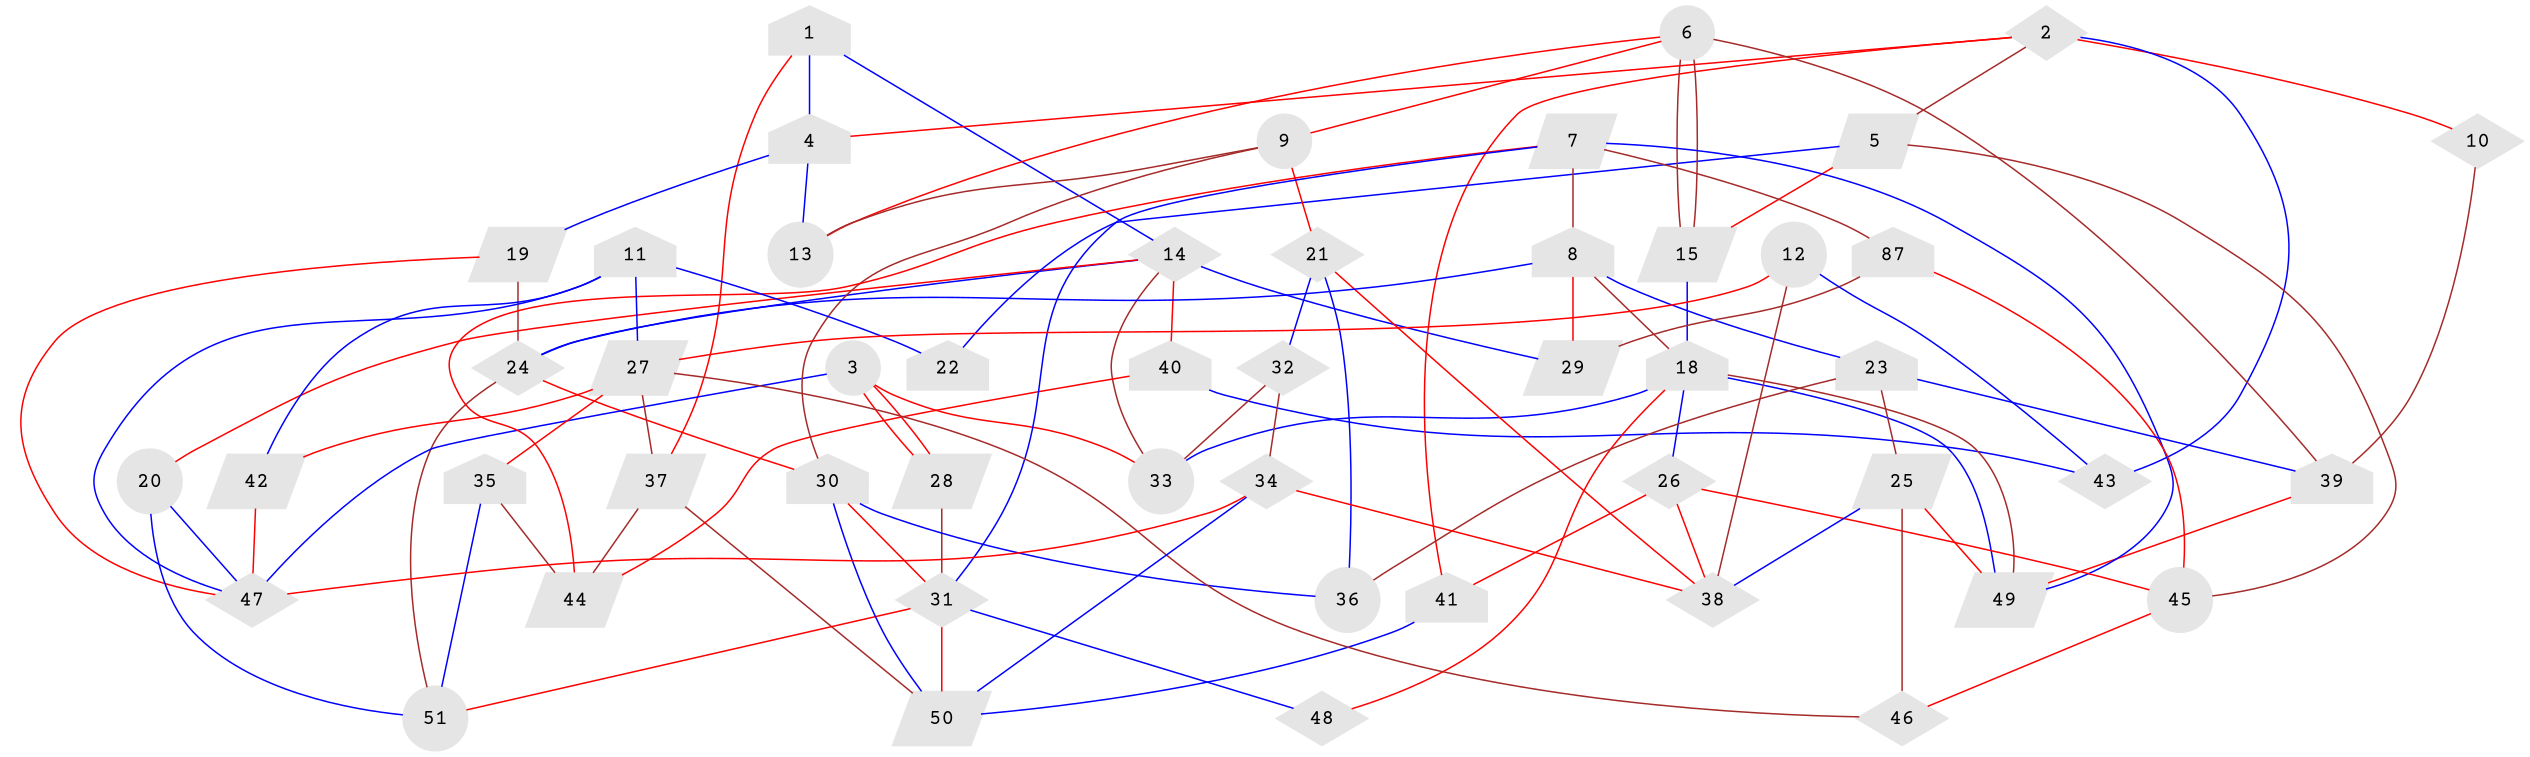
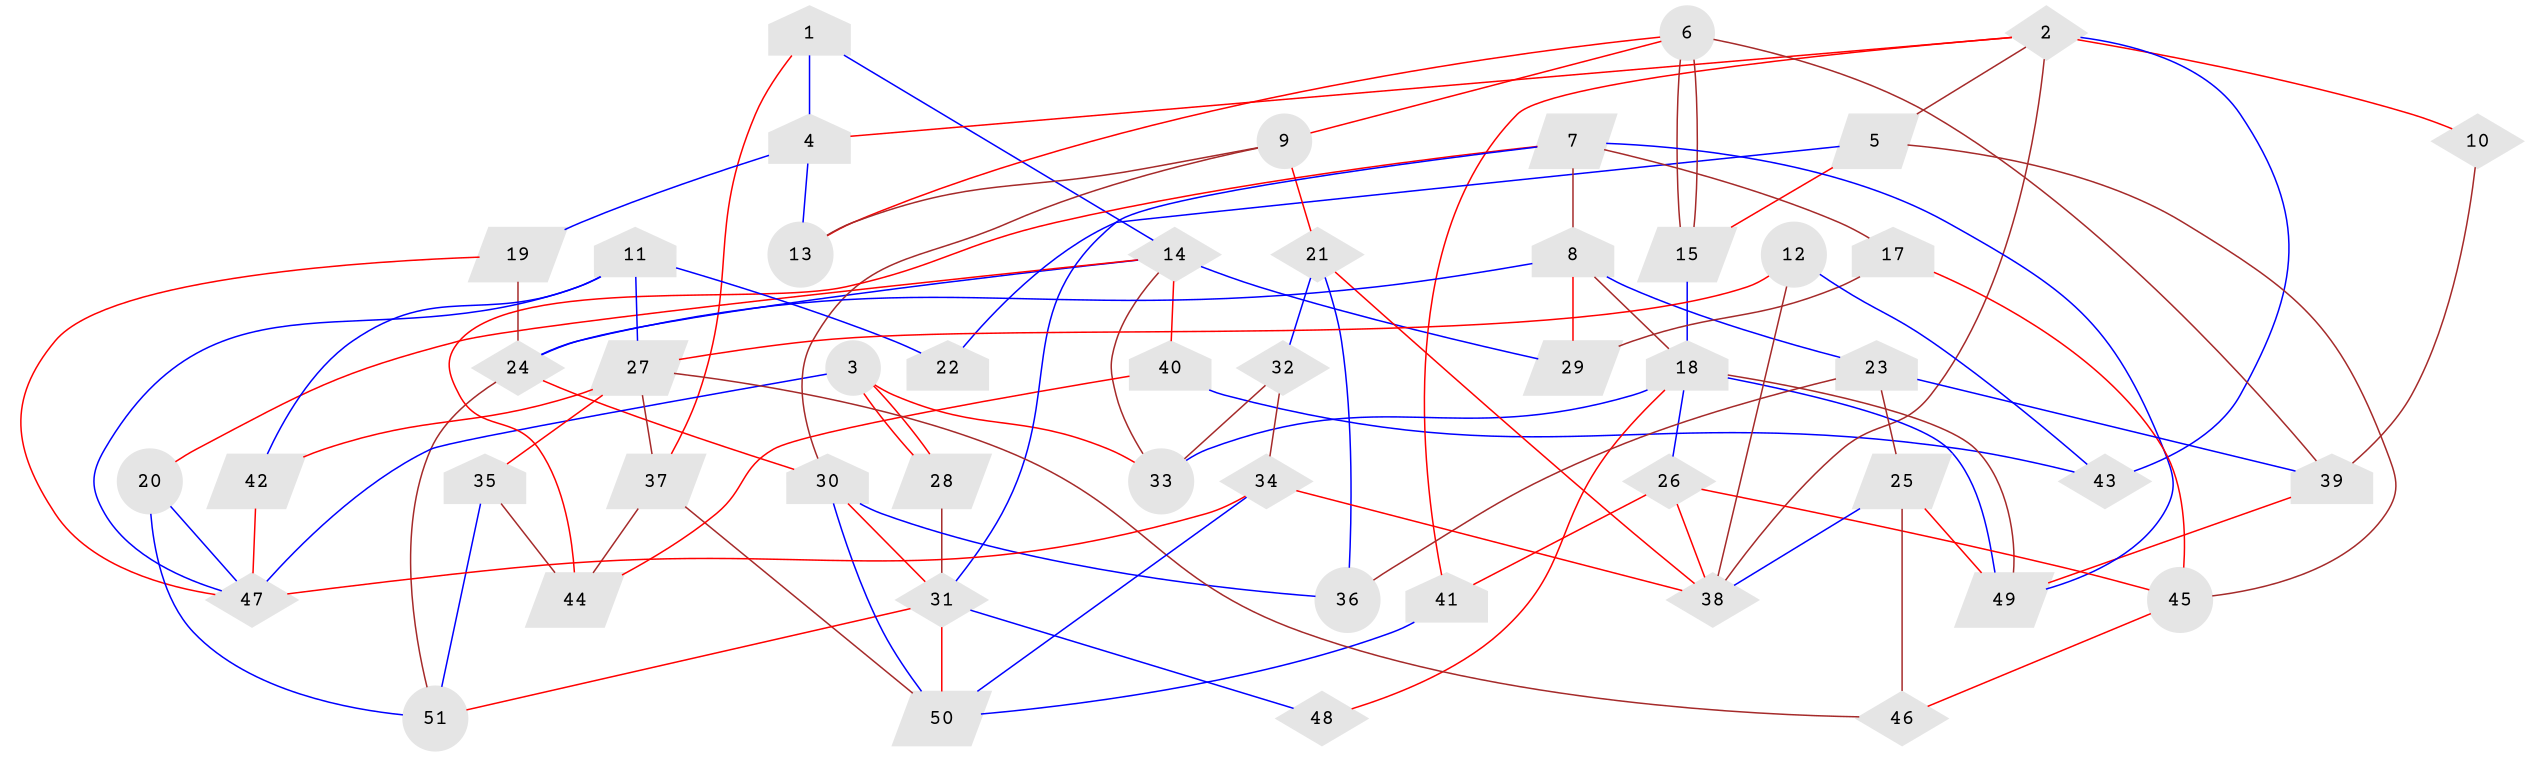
node "87": label "87" -> "17"
edge "2" -- "38": added
